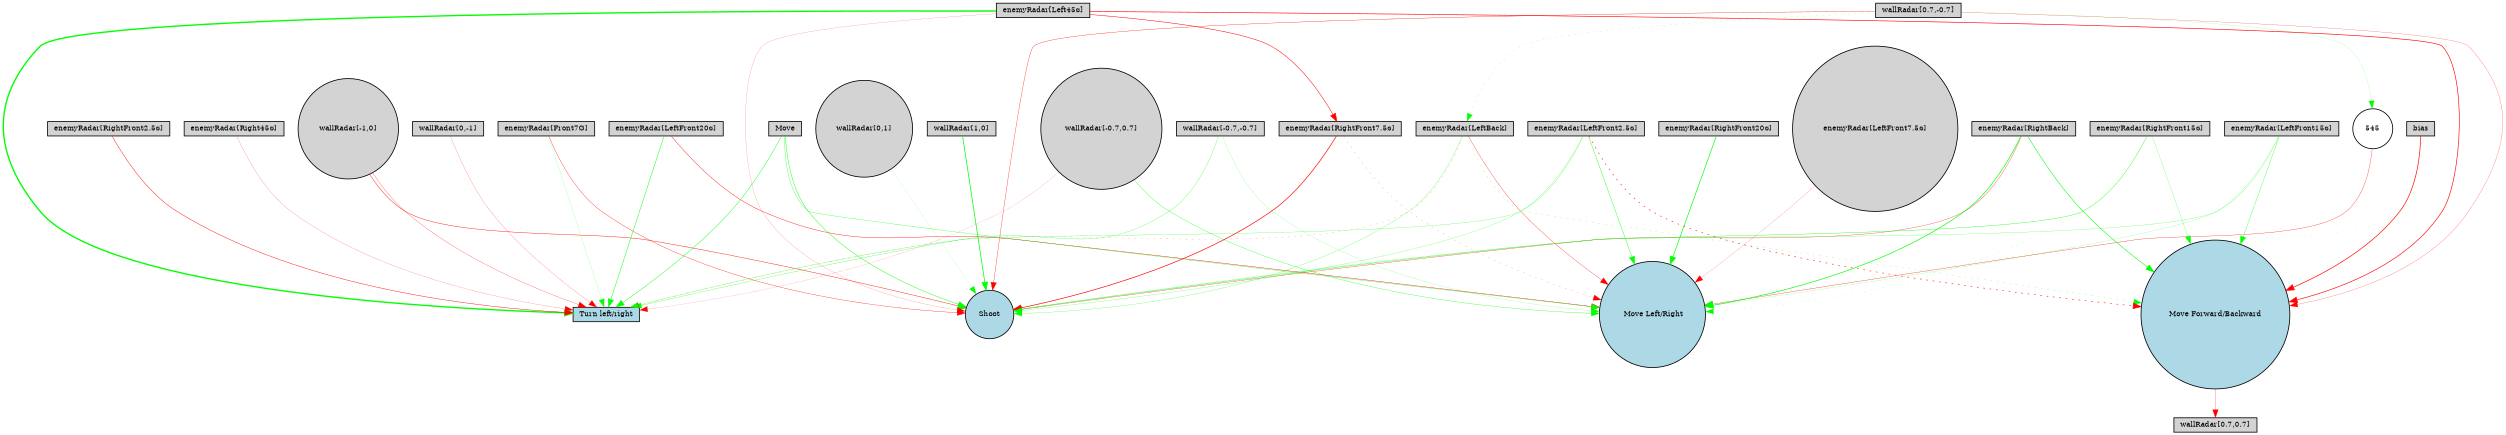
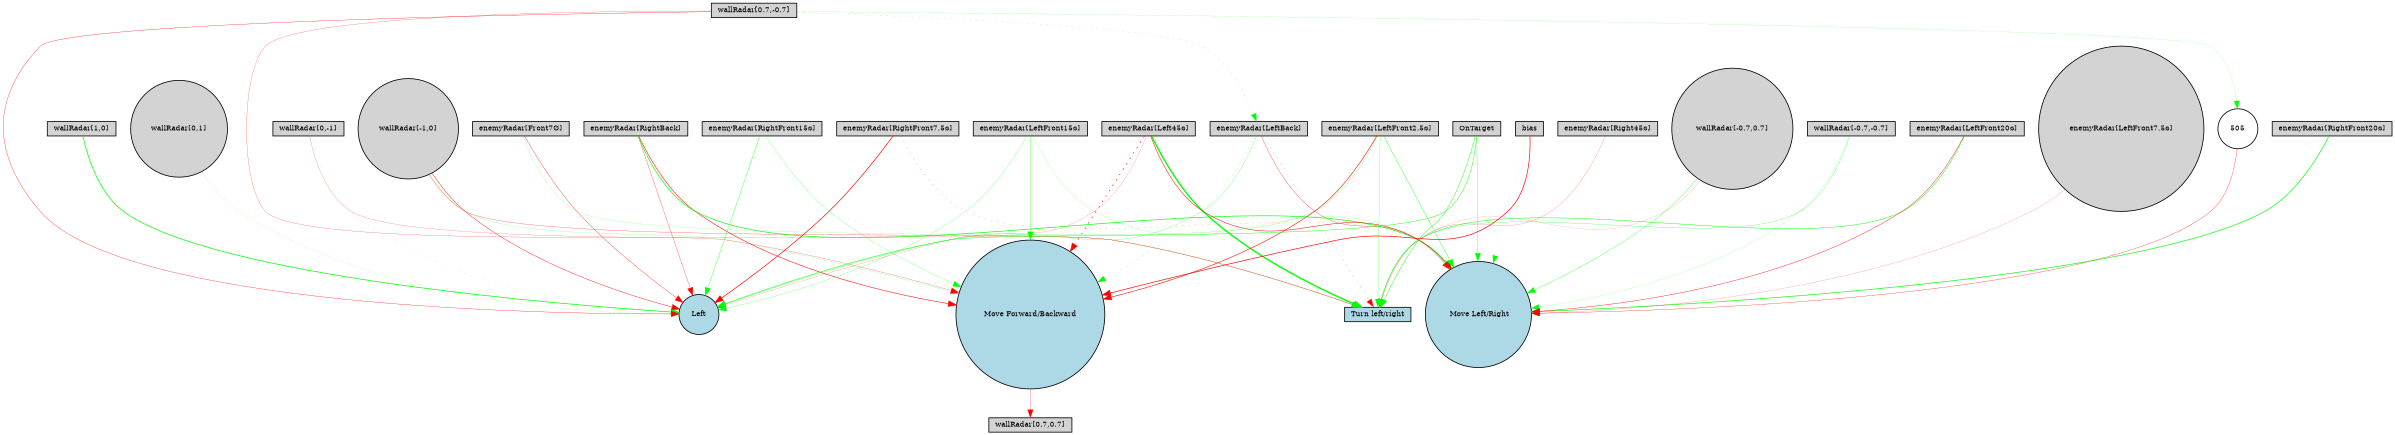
edge "enemyRadar[Left45ø]" -> "Move Forward/Backward": style solid -> dotted
edge "enemyRadar[Left45ø]" -> "enemyRadar[RightFront7.5ø]": now "enemyRadar[Left45ø]" -> "Move Left/Right"
node "enemyRadar[RightFront2.5ø]": removed
node "Move": label "Move" -> "OnTarget"
node "545": label "545" -> "505"
edge "enemyRadar[RightBack]" -> "Move Forward/Backward": color green -> red
edge "wallRadar[-1,0]" -> "Move Forward/Backward": added
edge "enemyRadar[LeftFront2.5ø]" -> "Move Forward/Backward": style dotted -> solid
node "Shoot": label "Shoot" -> "Left"
